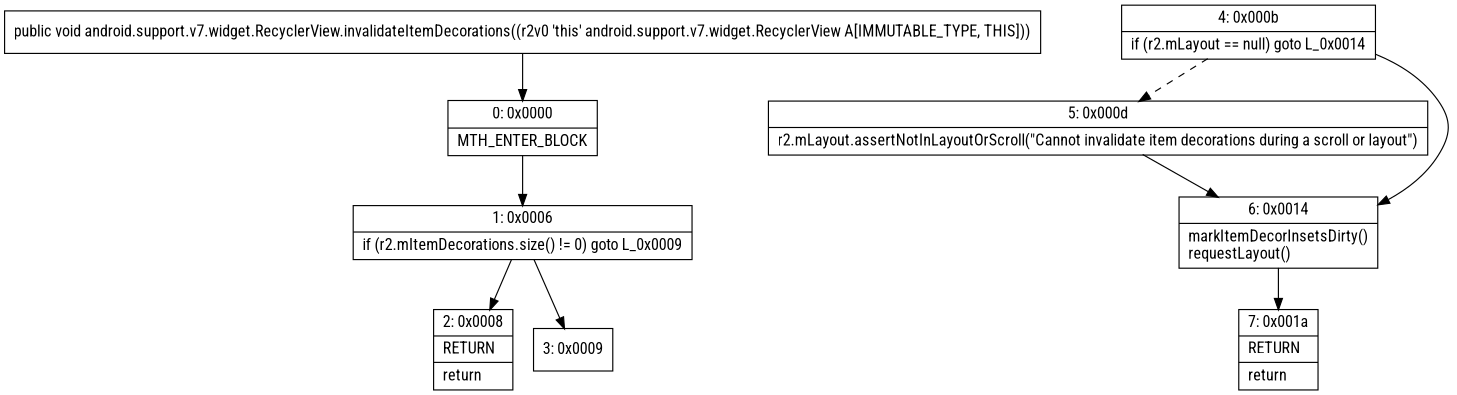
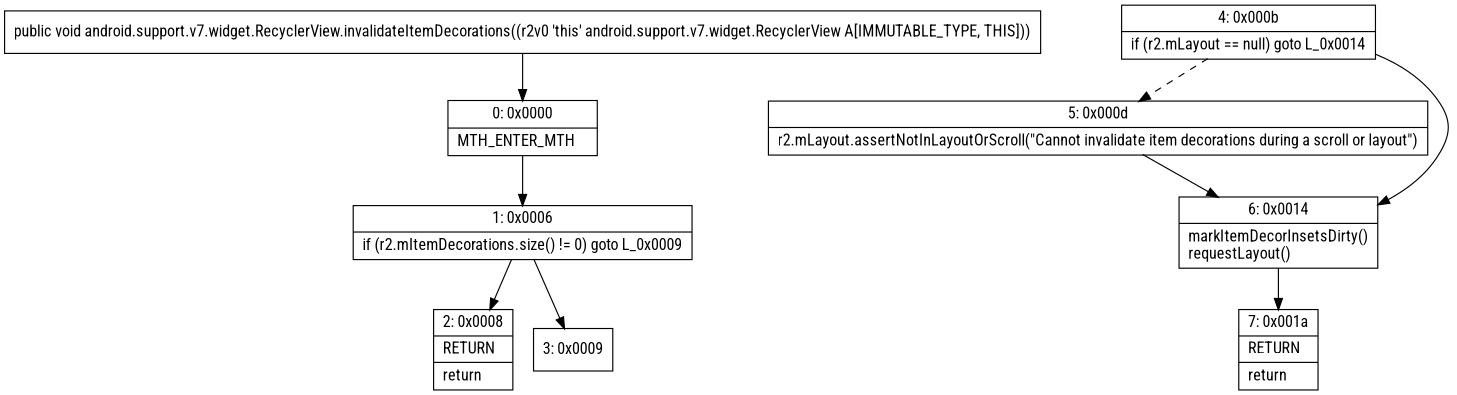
node "0: 0x0000": text "MTH_ENTER_BLOCK" -> "MTH_ENTER_MTH"
